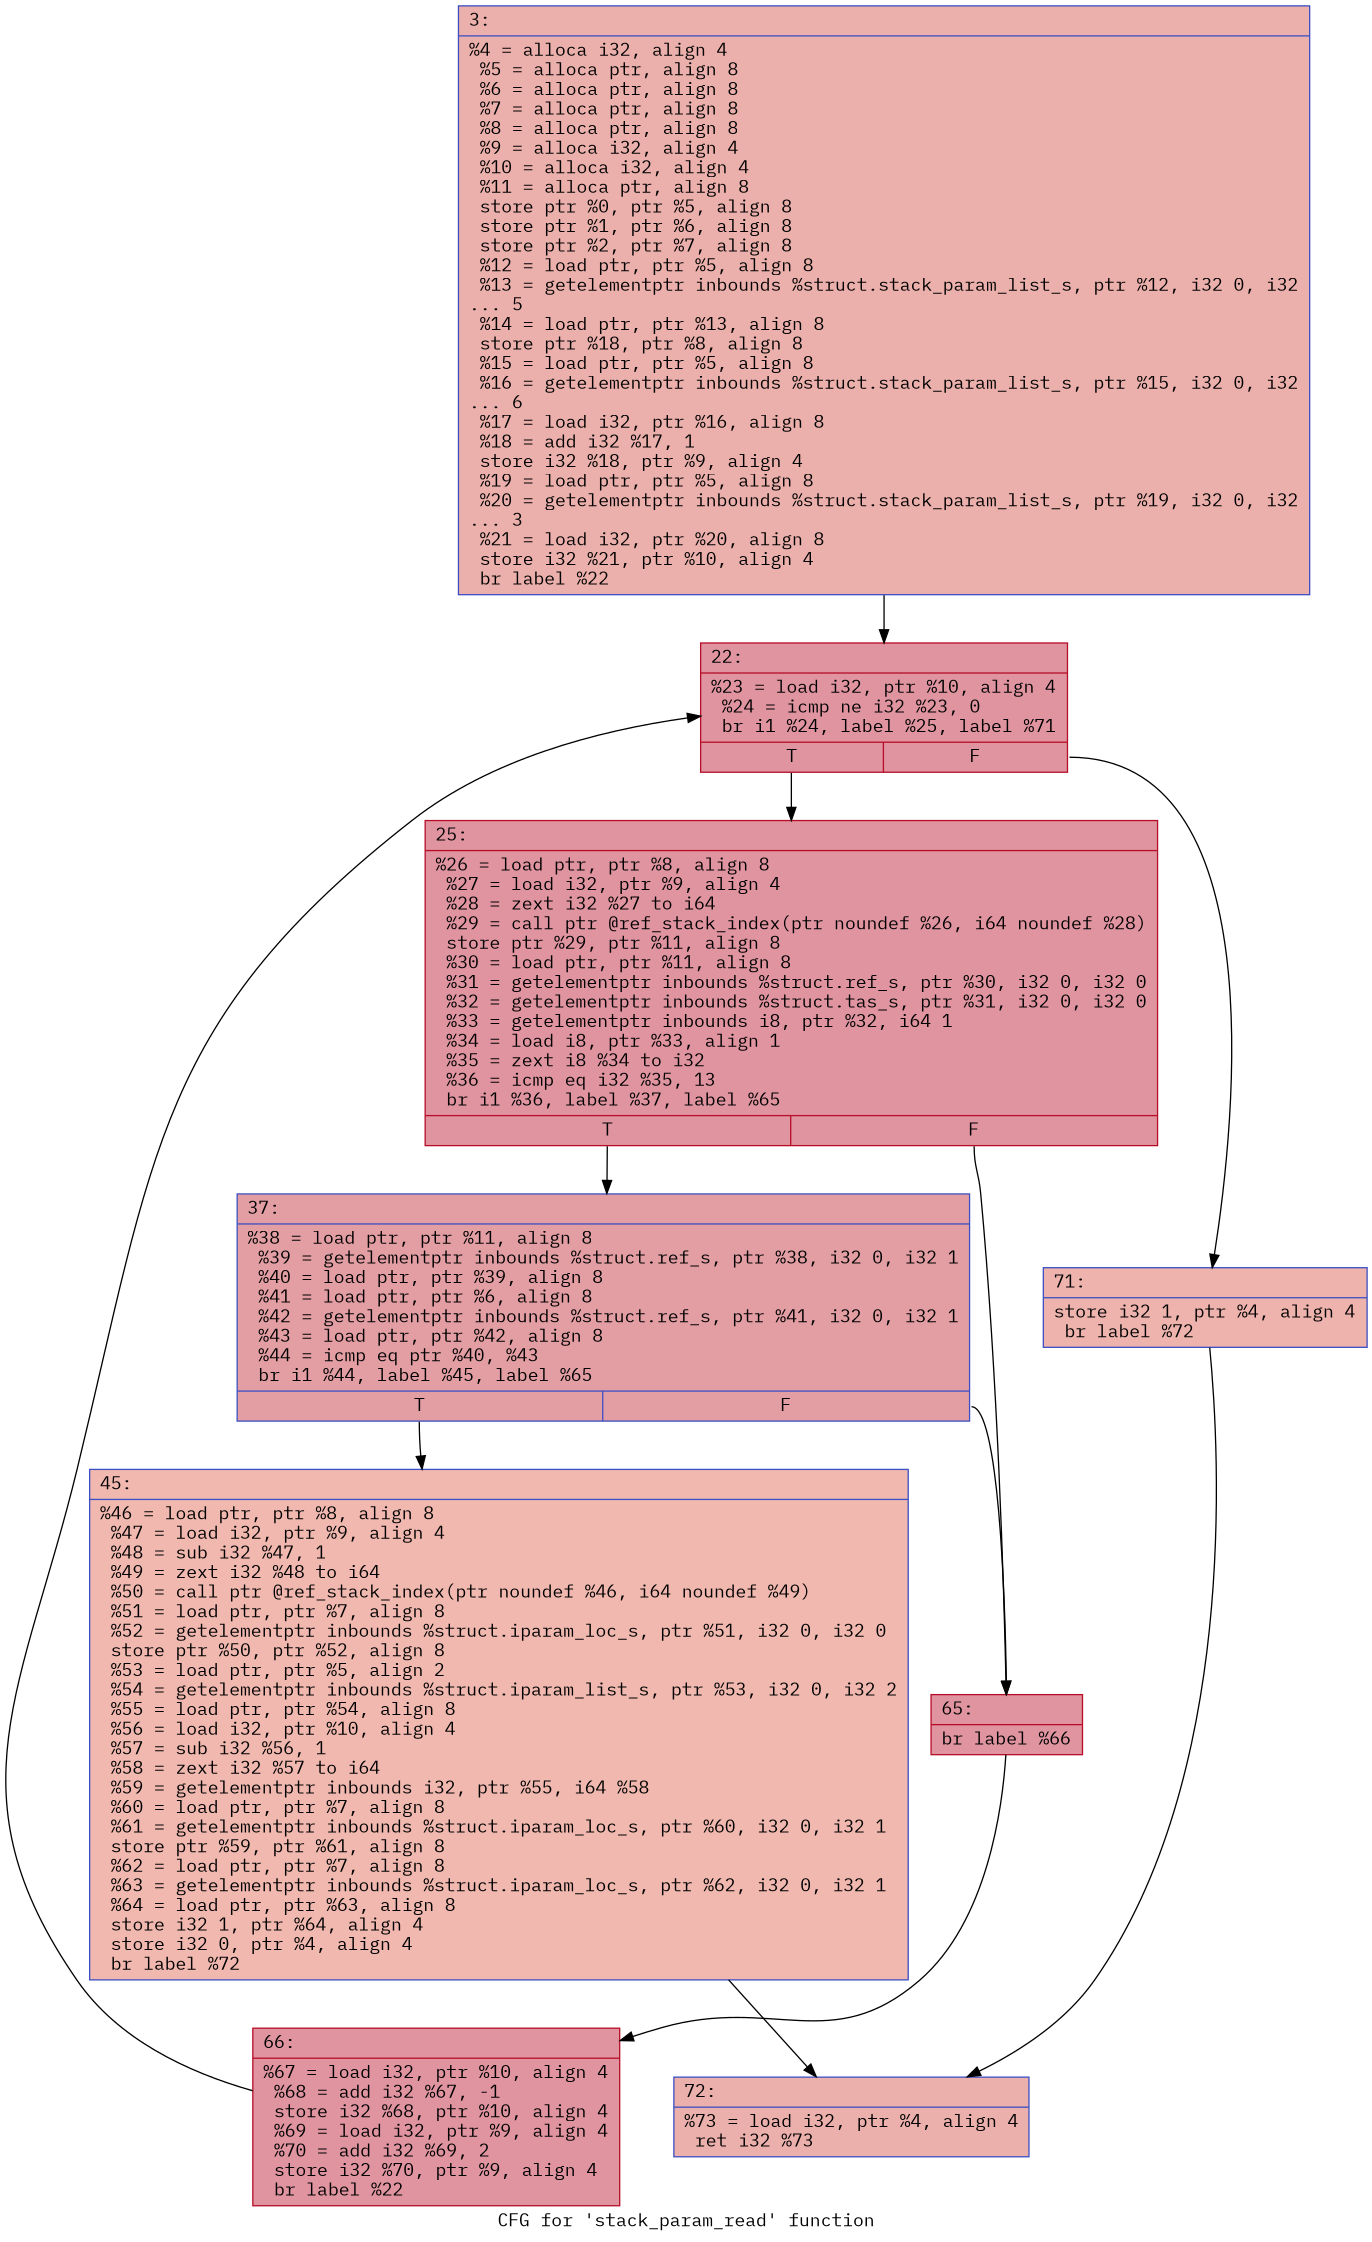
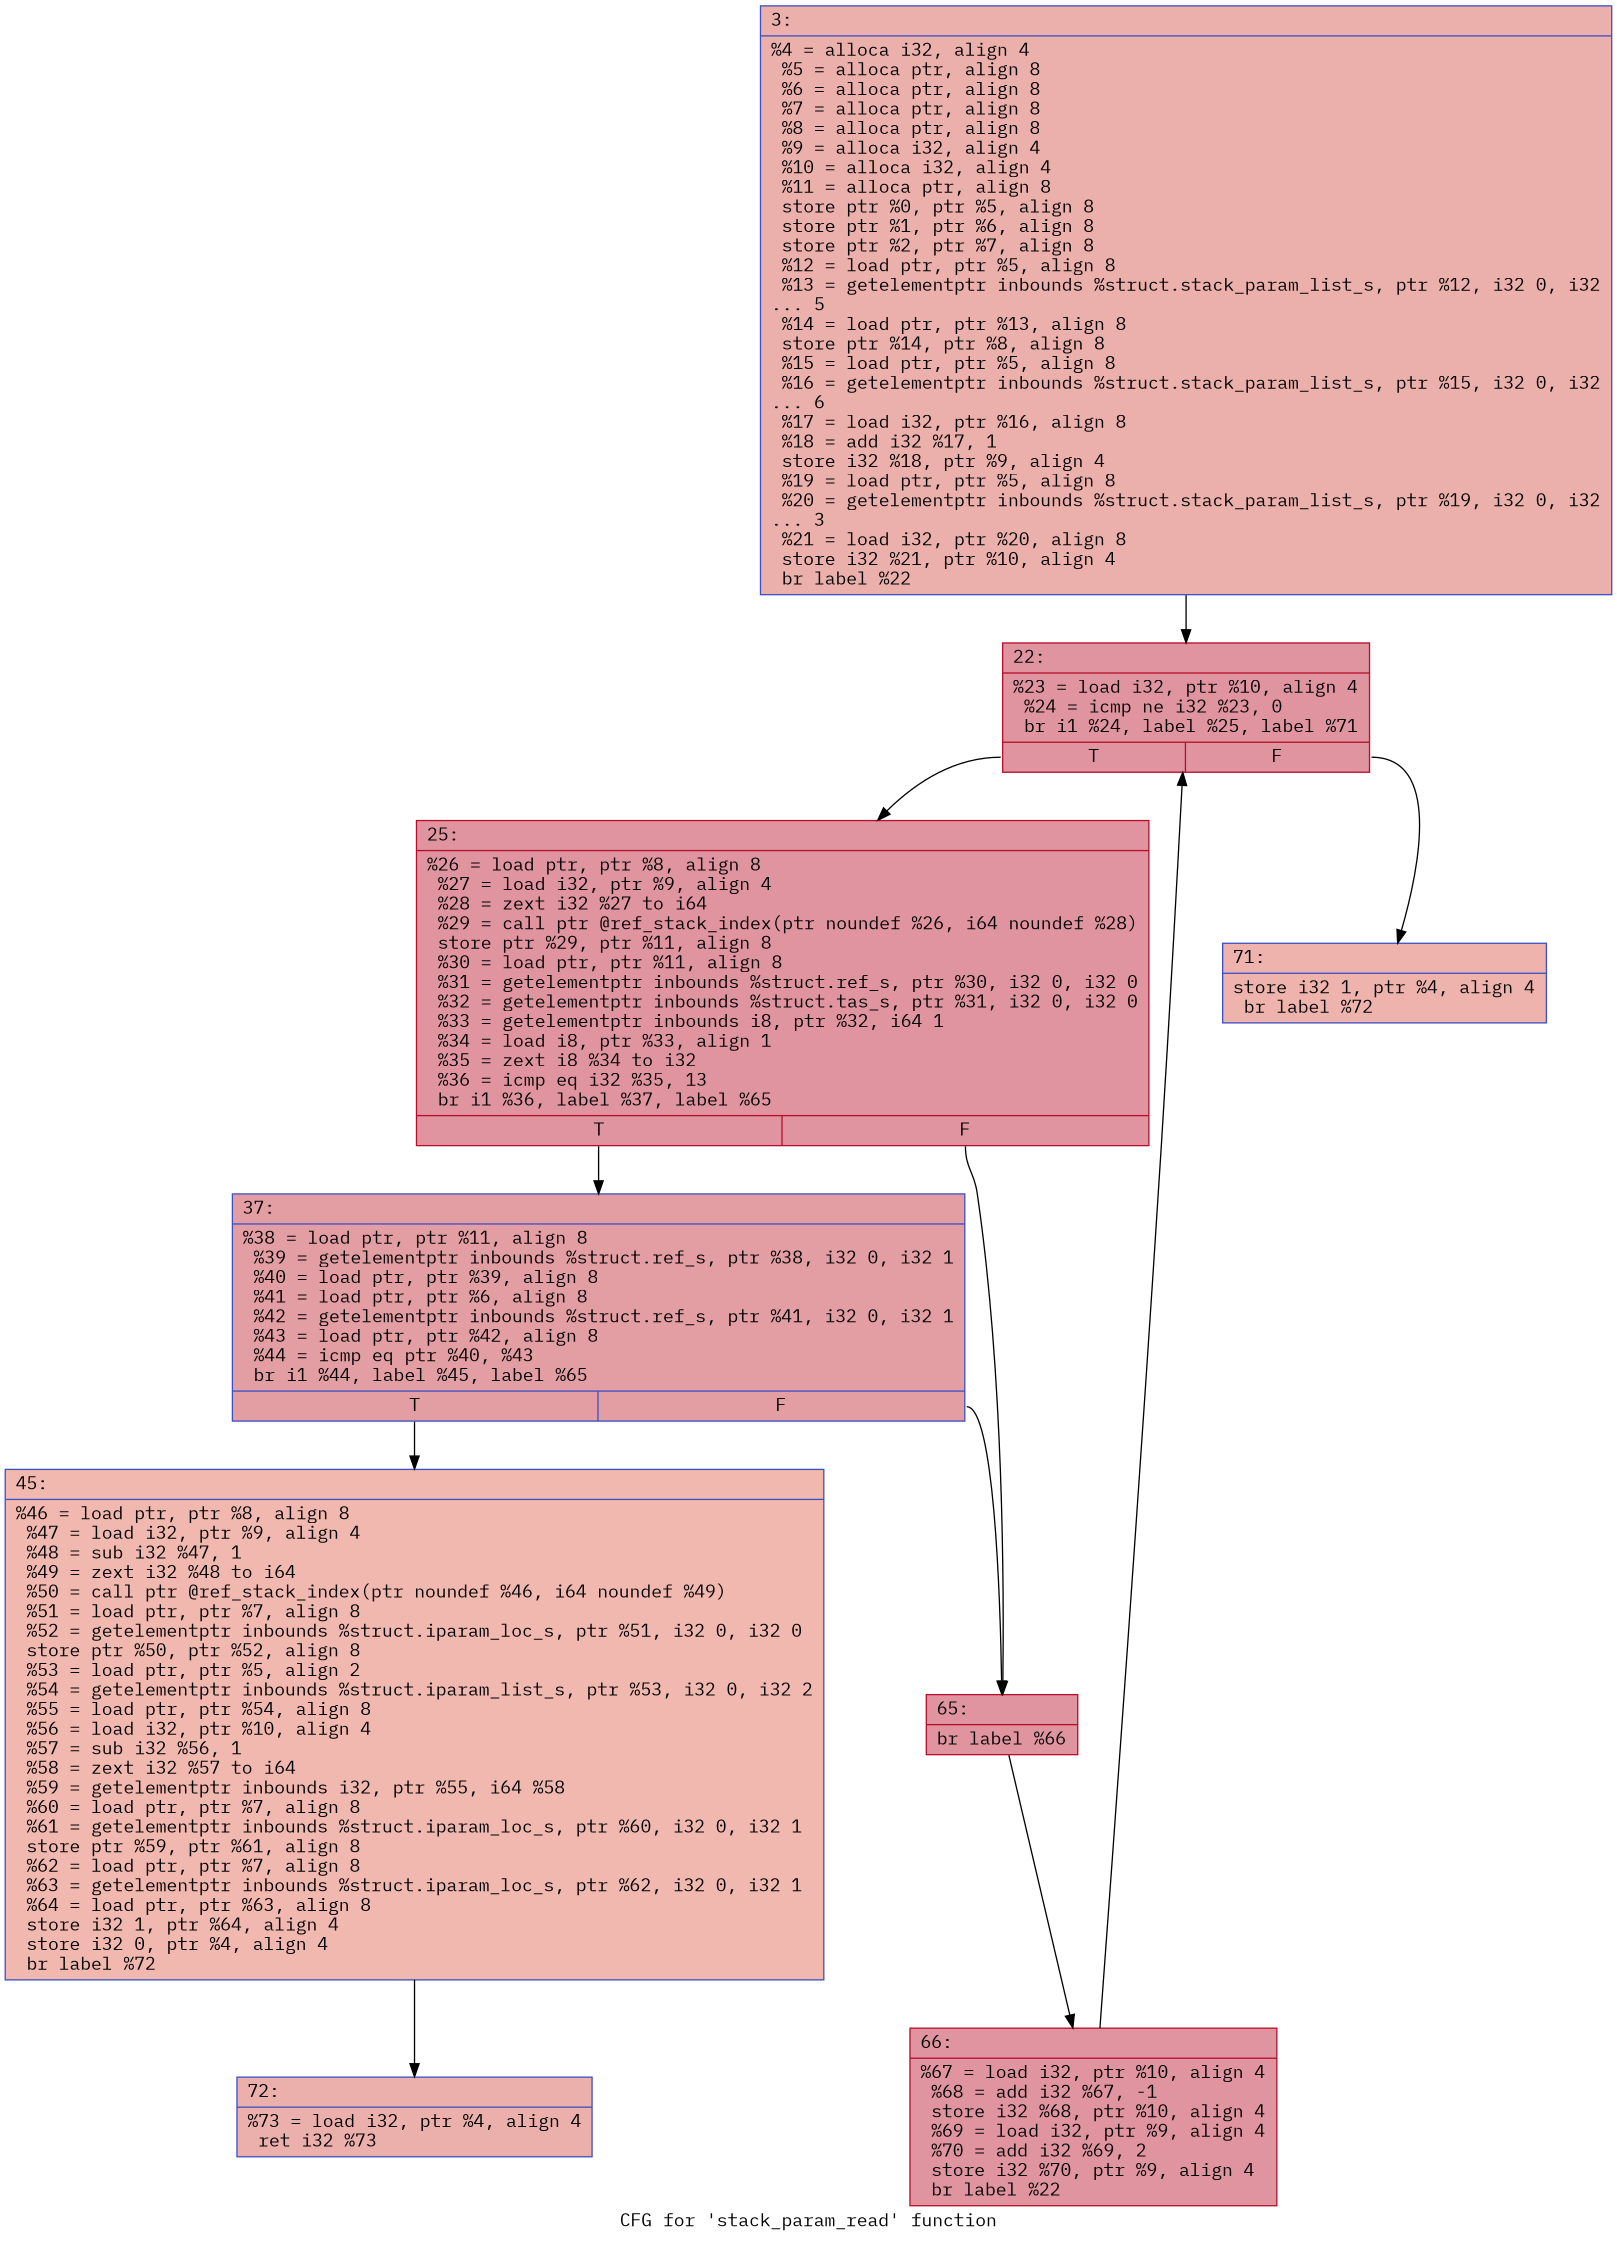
node "3:": text "store ptr %18, ptr %8, align 8" -> "store ptr %14, ptr %8, align 8"
edge "71:" -> "72:": removed
